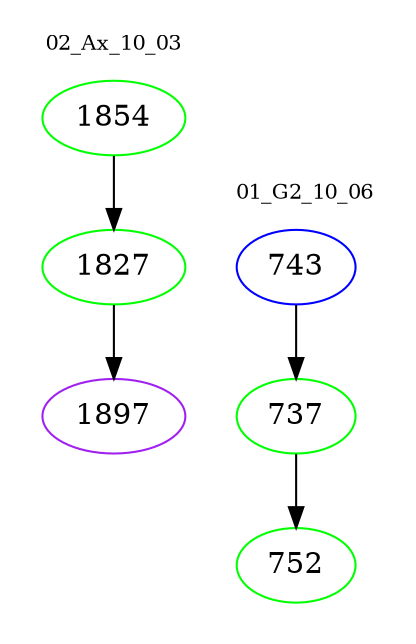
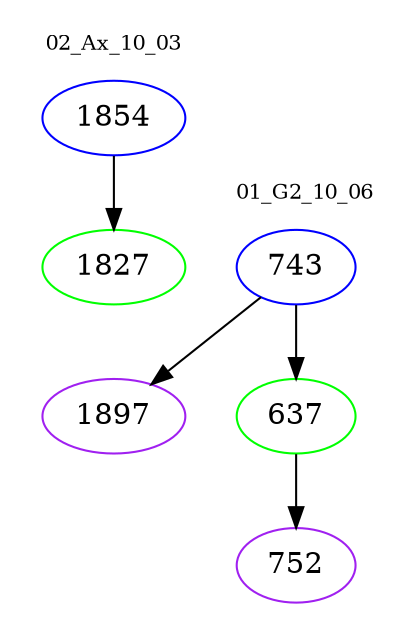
node "1854": color green -> blue
edge "1827" -> "1897": now "743" -> "1897"
node "737": label "737" -> "637"
node "752": color green -> purple
